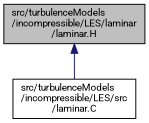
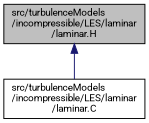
node "src/turbulenceModels /incompressible/LES/src /laminar.C": label "src/turbulenceModels /incompressible/LES/src /laminar.C" -> "src/turbulenceModels /incompressible/LES/laminar /laminar.C"
